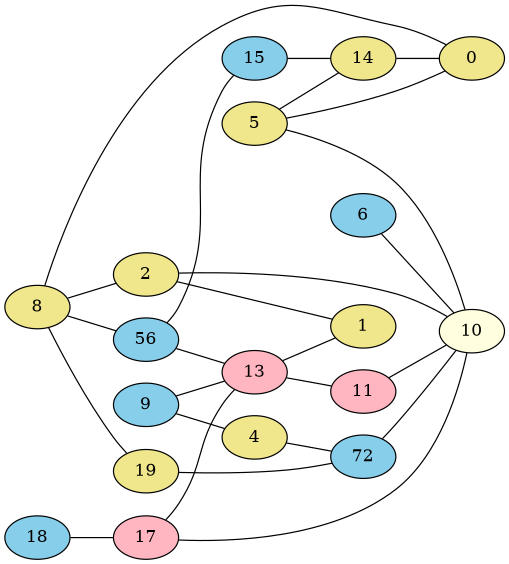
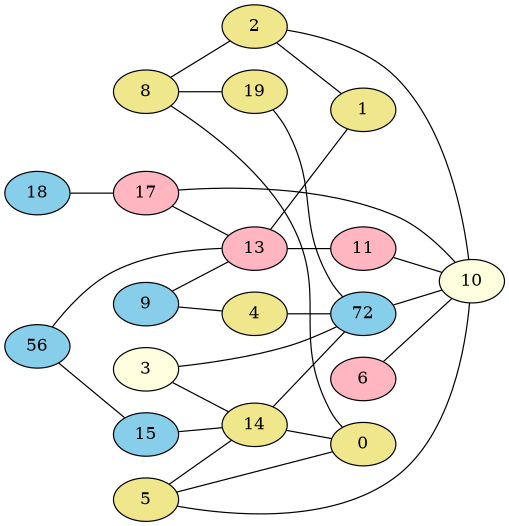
node "6": fillcolor skyblue -> lightpink
edge "8" -- "56": removed
node "3": added
edge "72" -- "14": added
